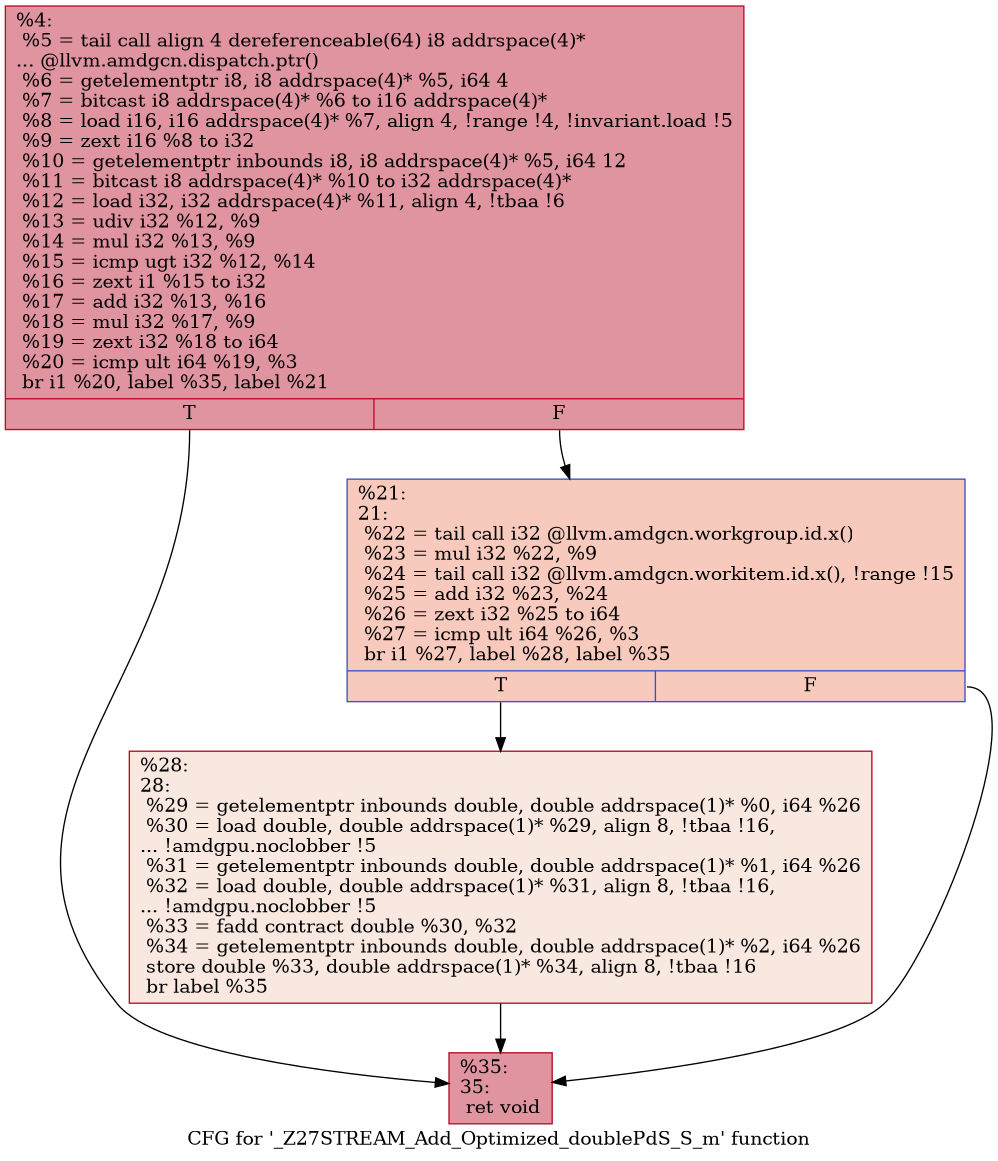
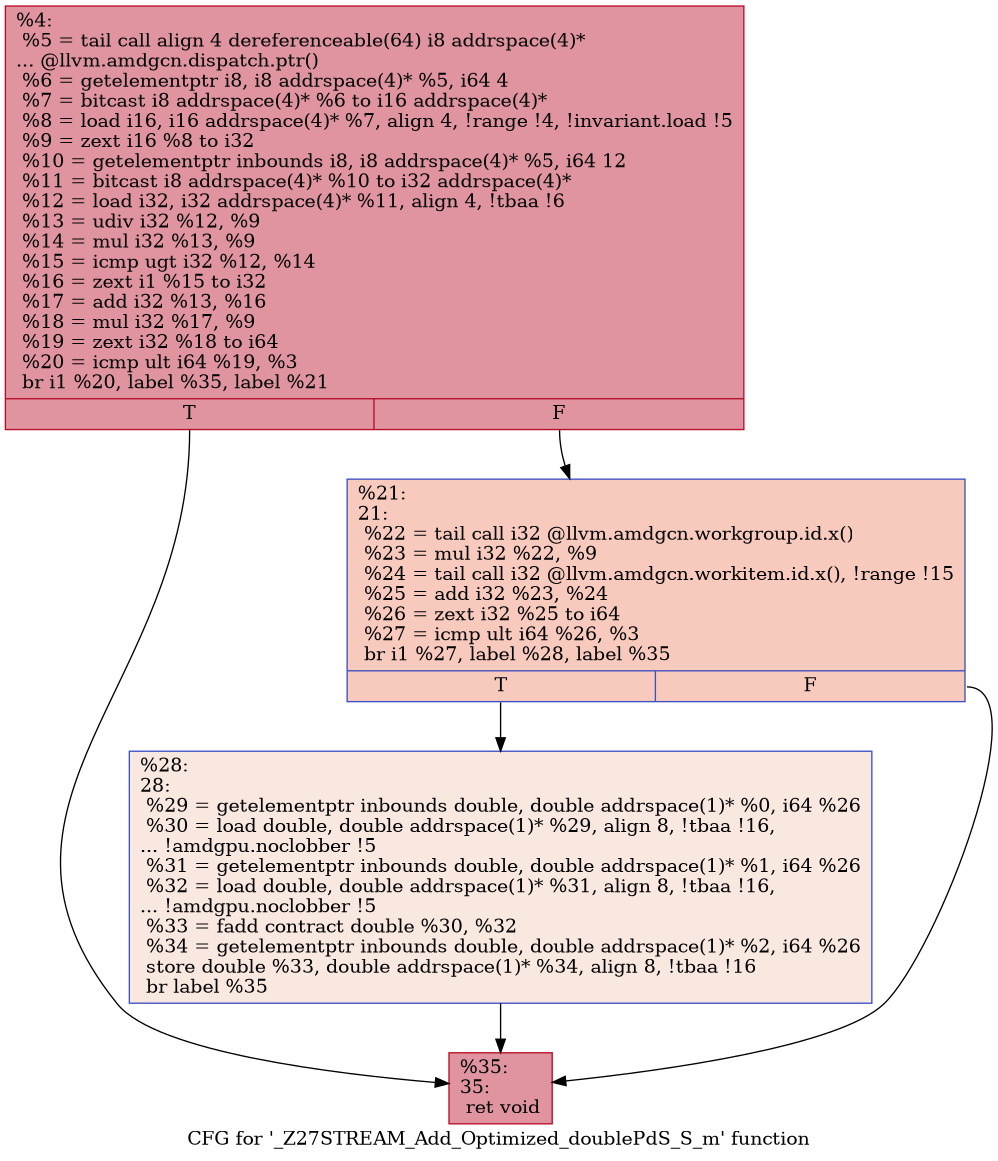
node "%28:": color #b70d28ff -> #3d50c3ff
